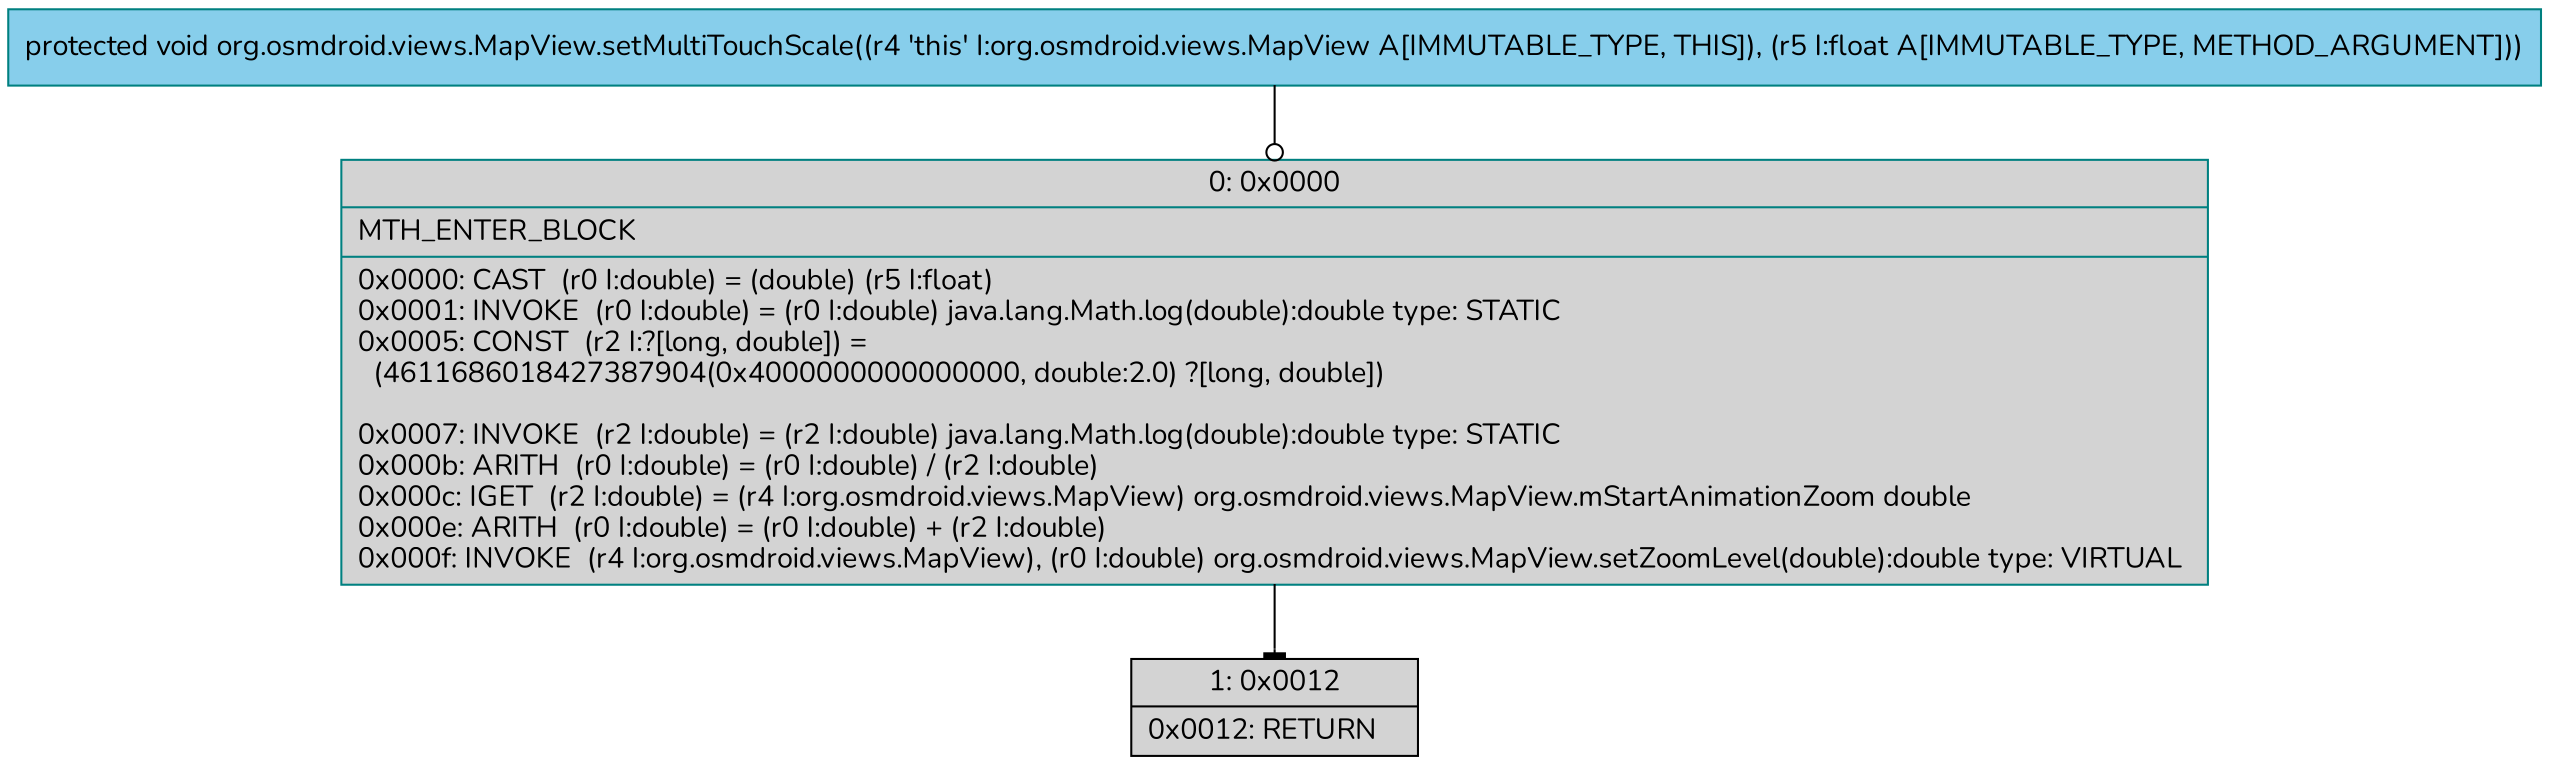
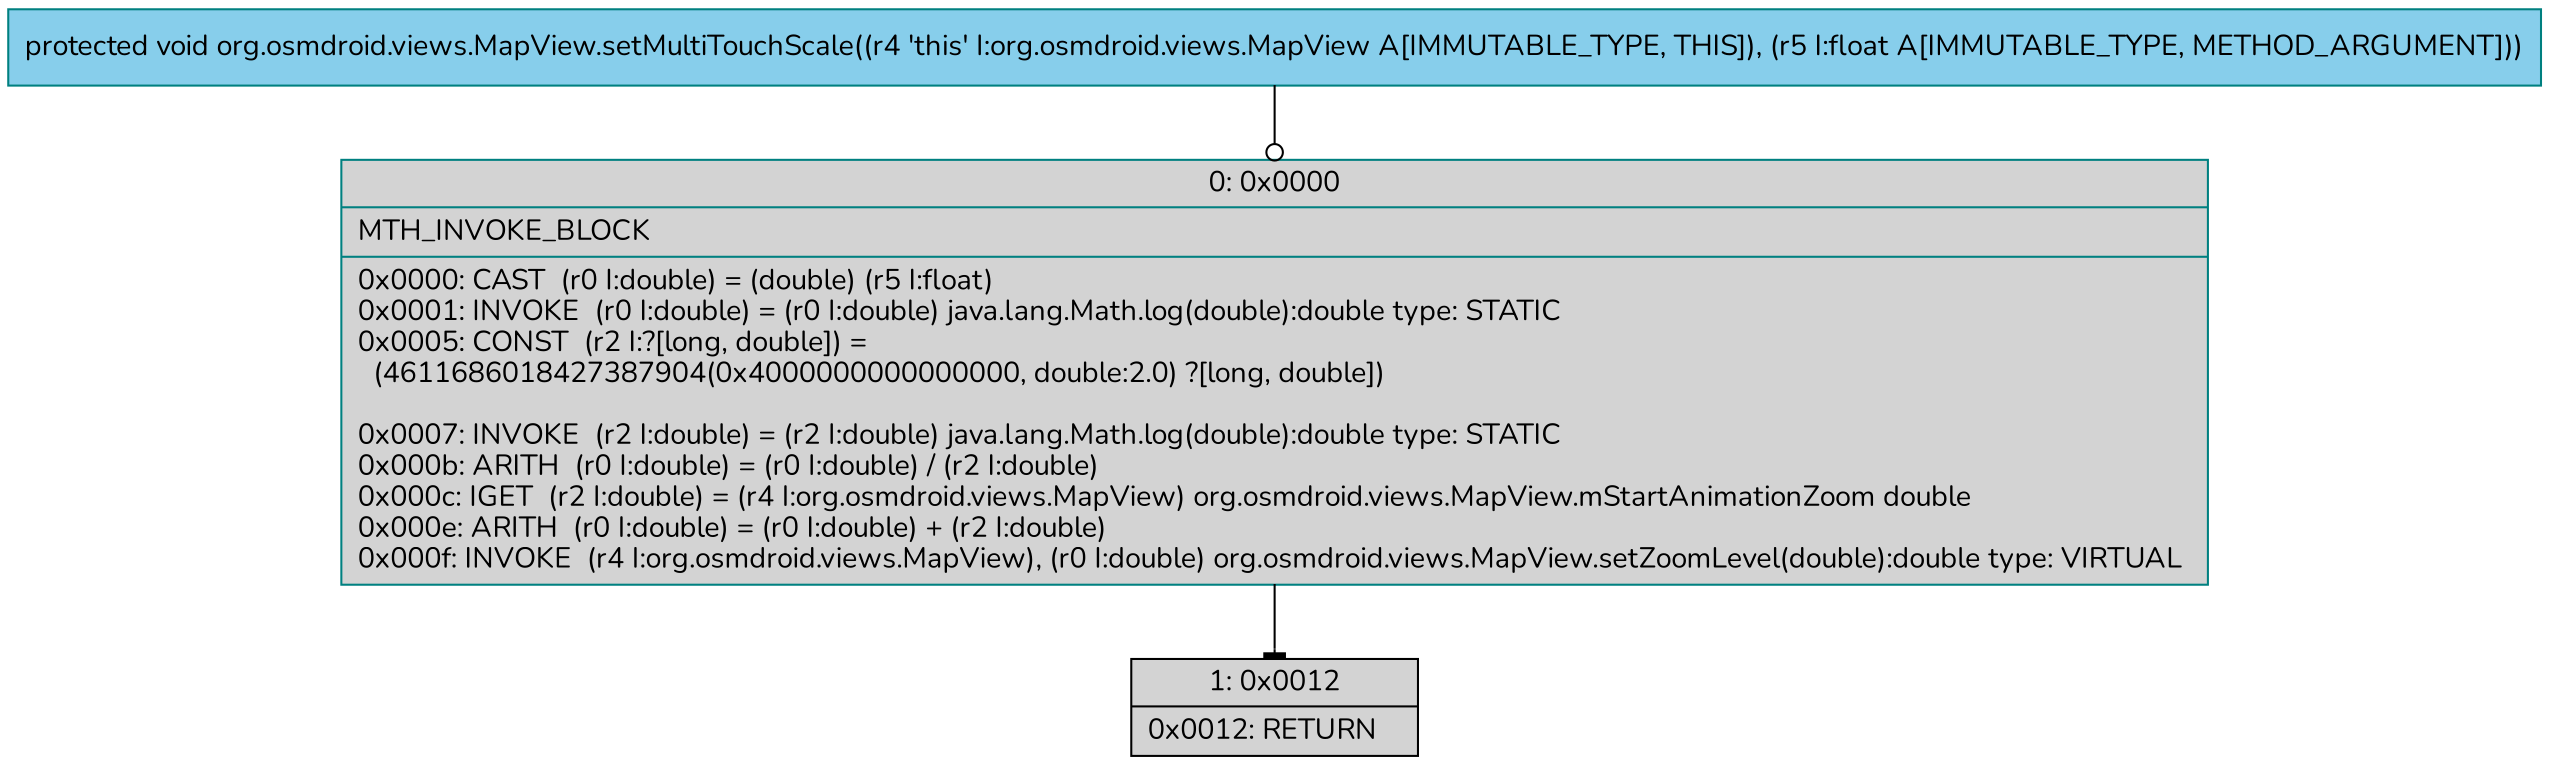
node "0: 0x0000": text "MTH_ENTER_BLOCK" -> "MTH_INVOKE_BLOCK"
